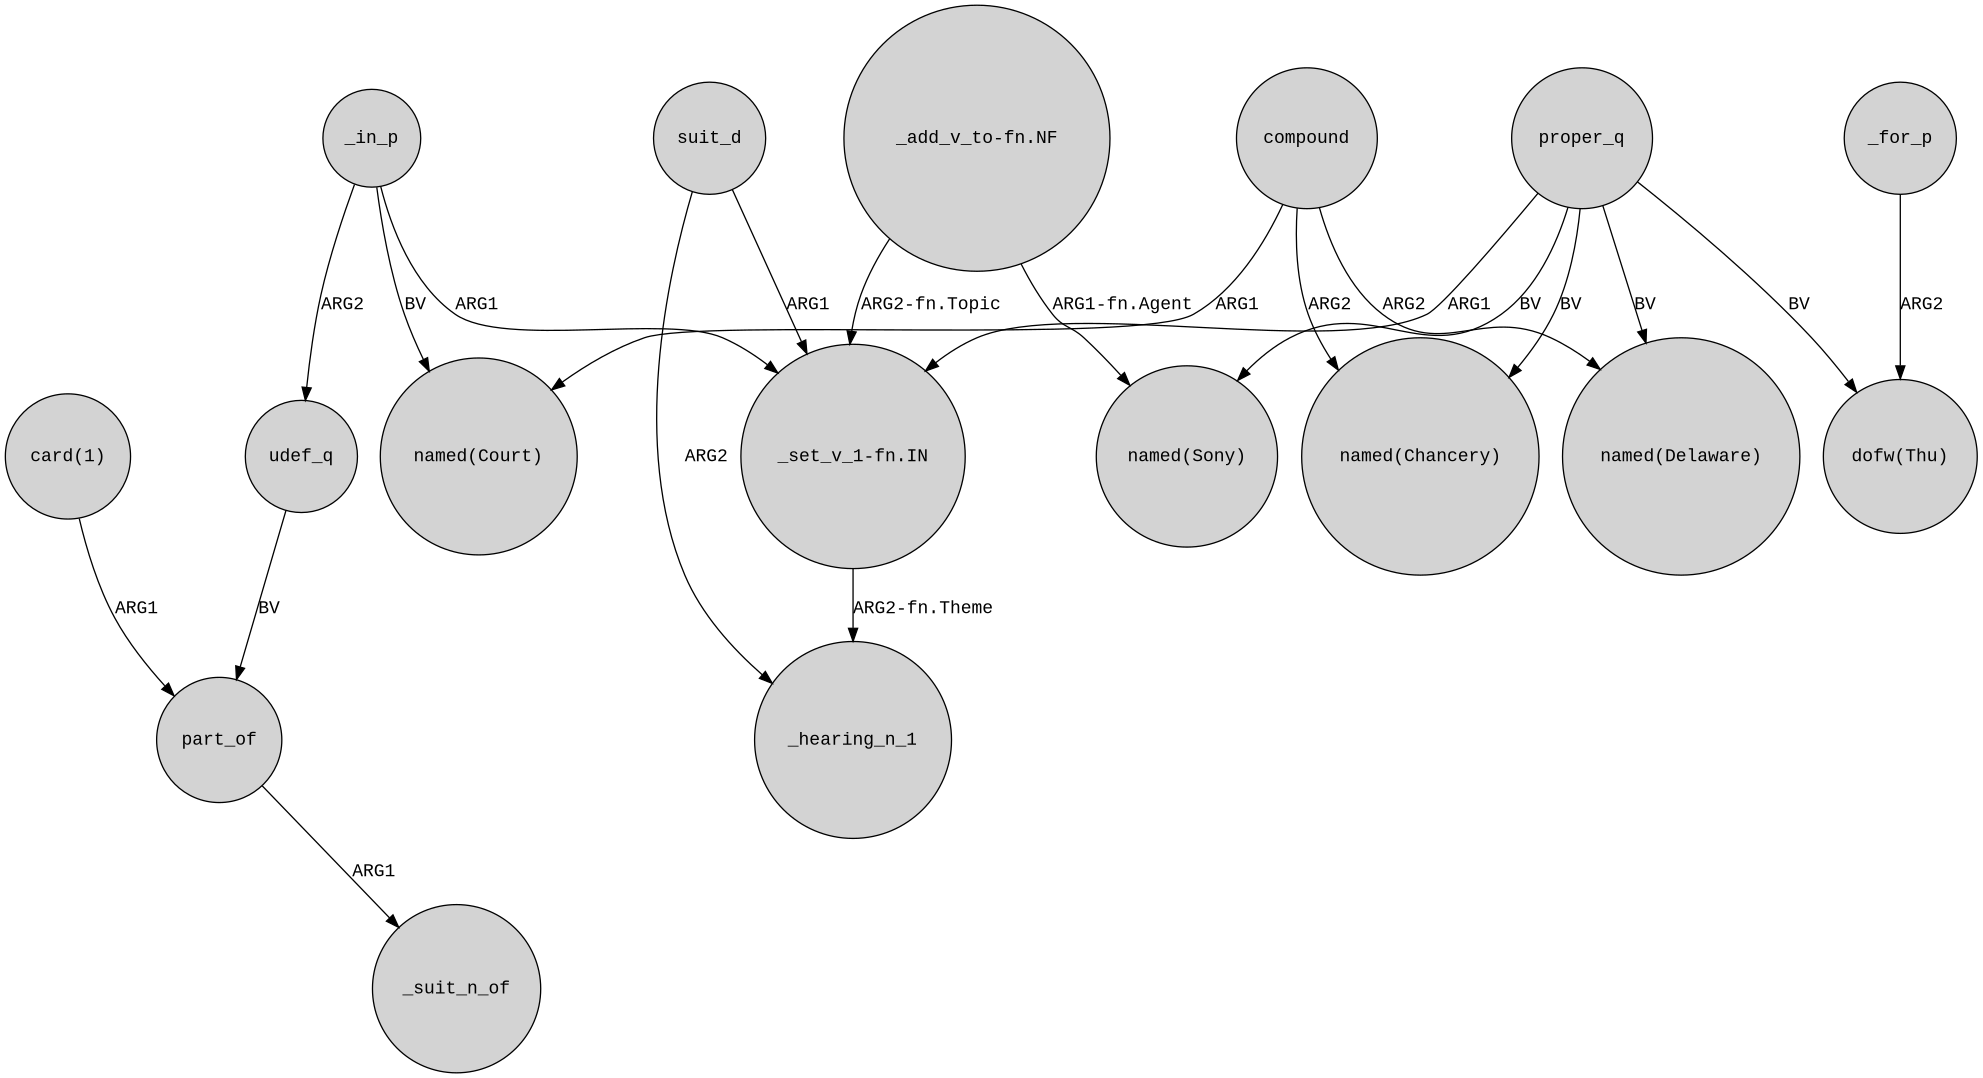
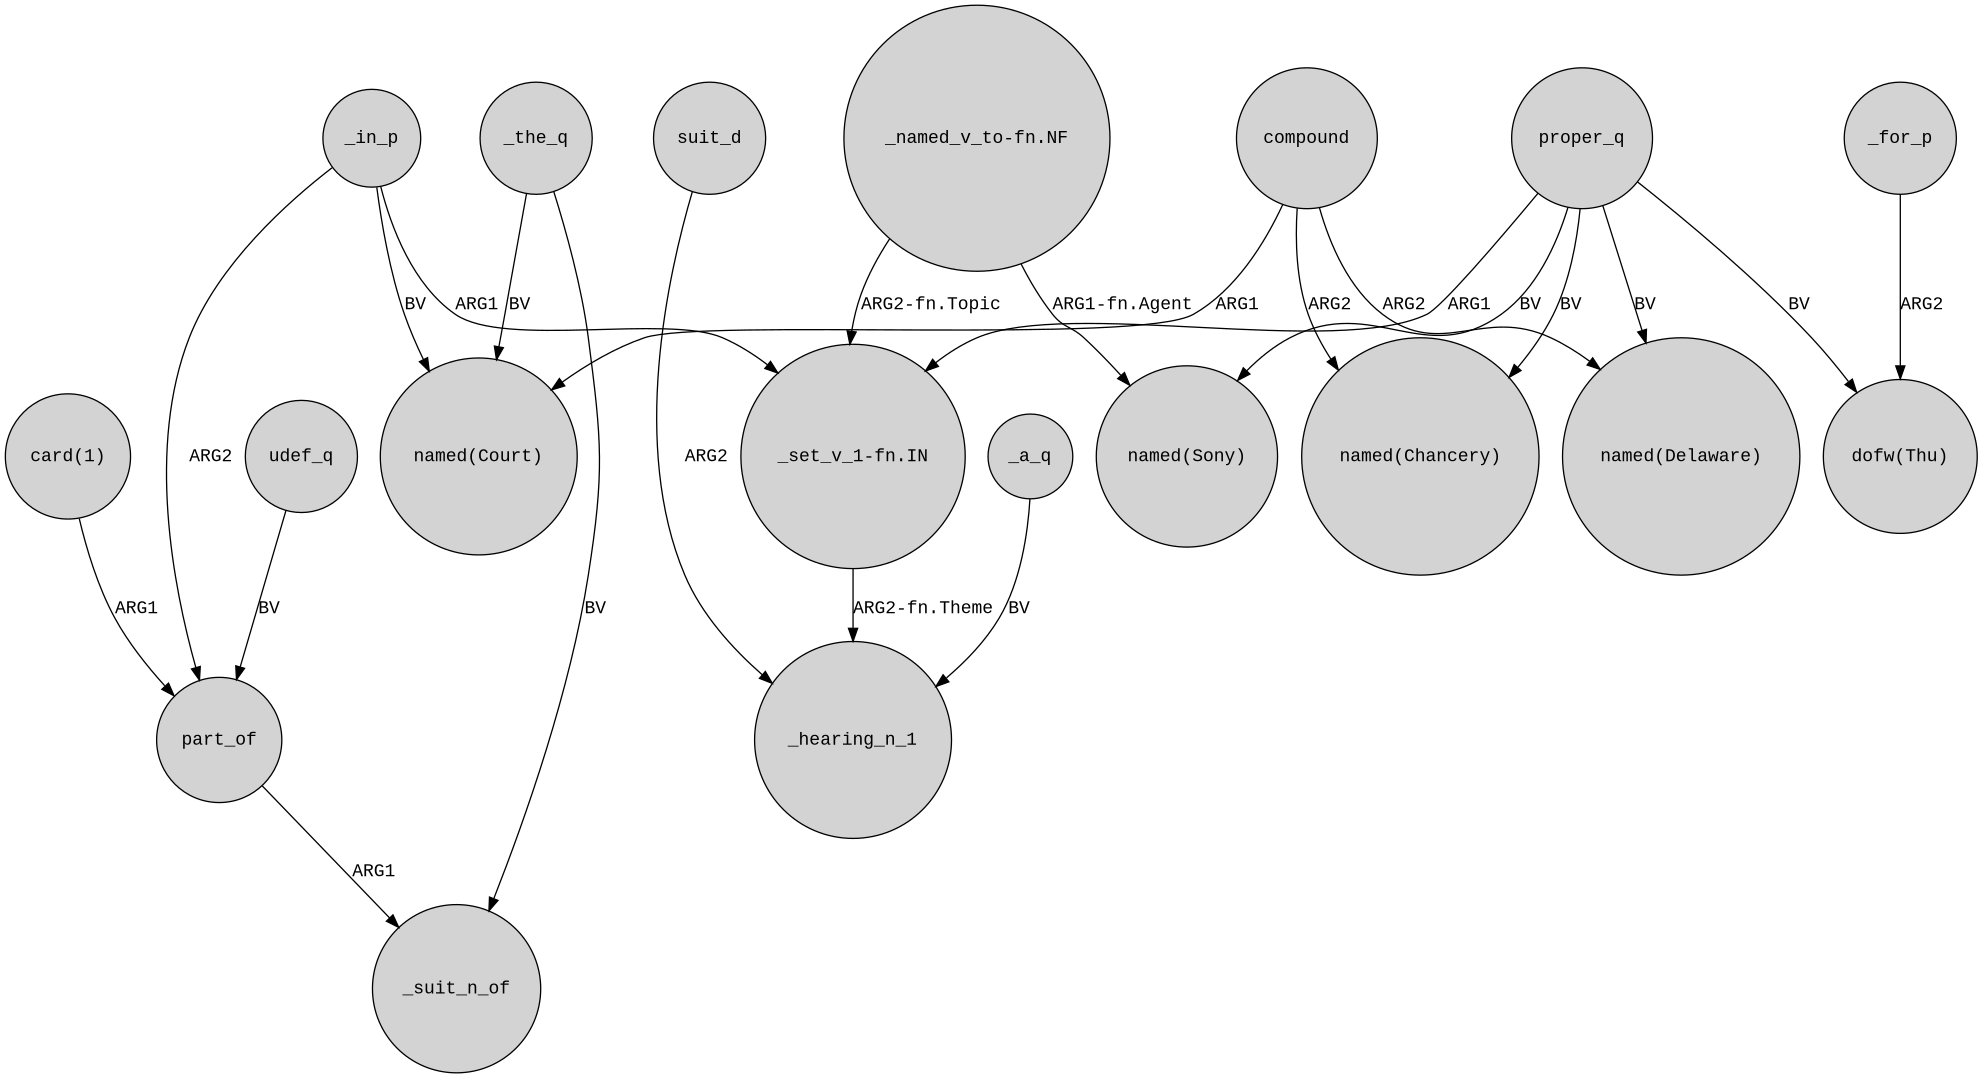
node "_the_q": added
node "_add_v_to-fn.NF": label "_add_v_to-fn.NF" -> "_named_v_to-fn.NF"
edge "suit_d" -> "_set_v_1-fn.IN": removed, label "ARG1"
edge "_in_p" -> "udef_q": now "_in_p" -> "part_of"
node "_a_q": added
